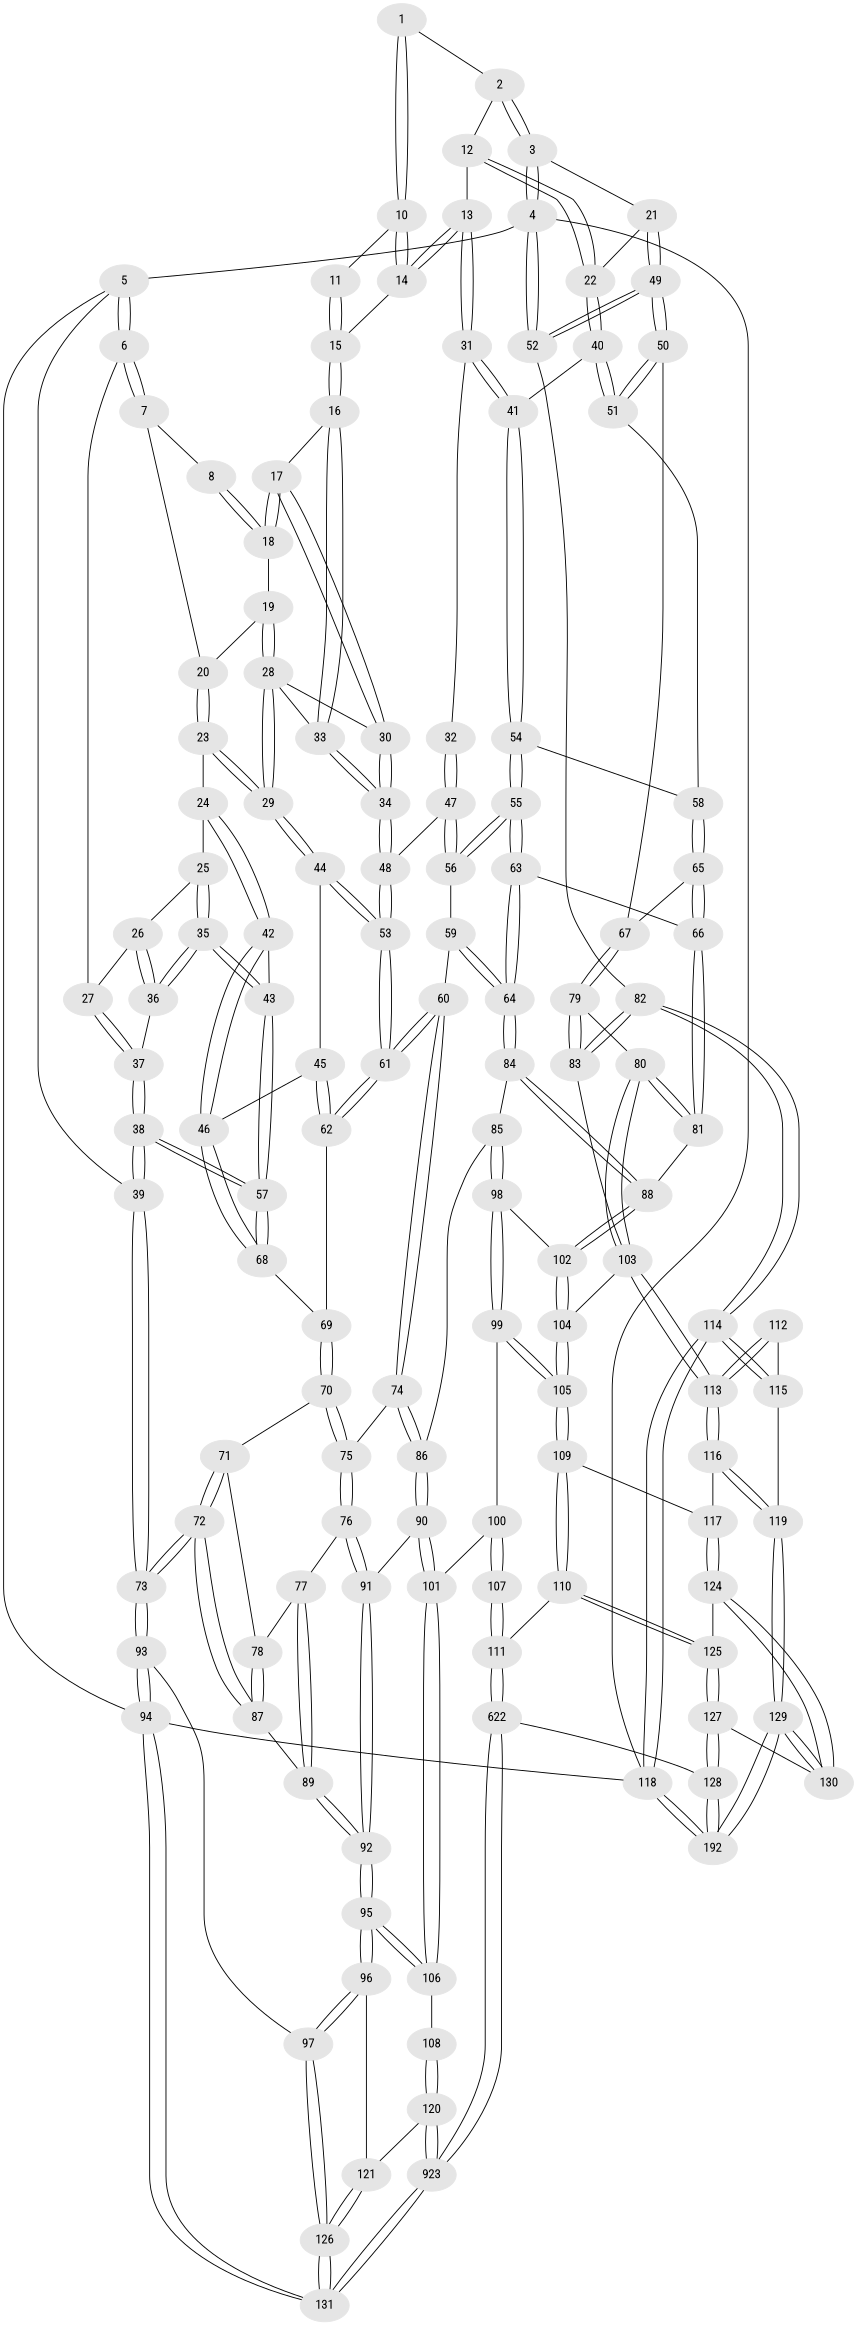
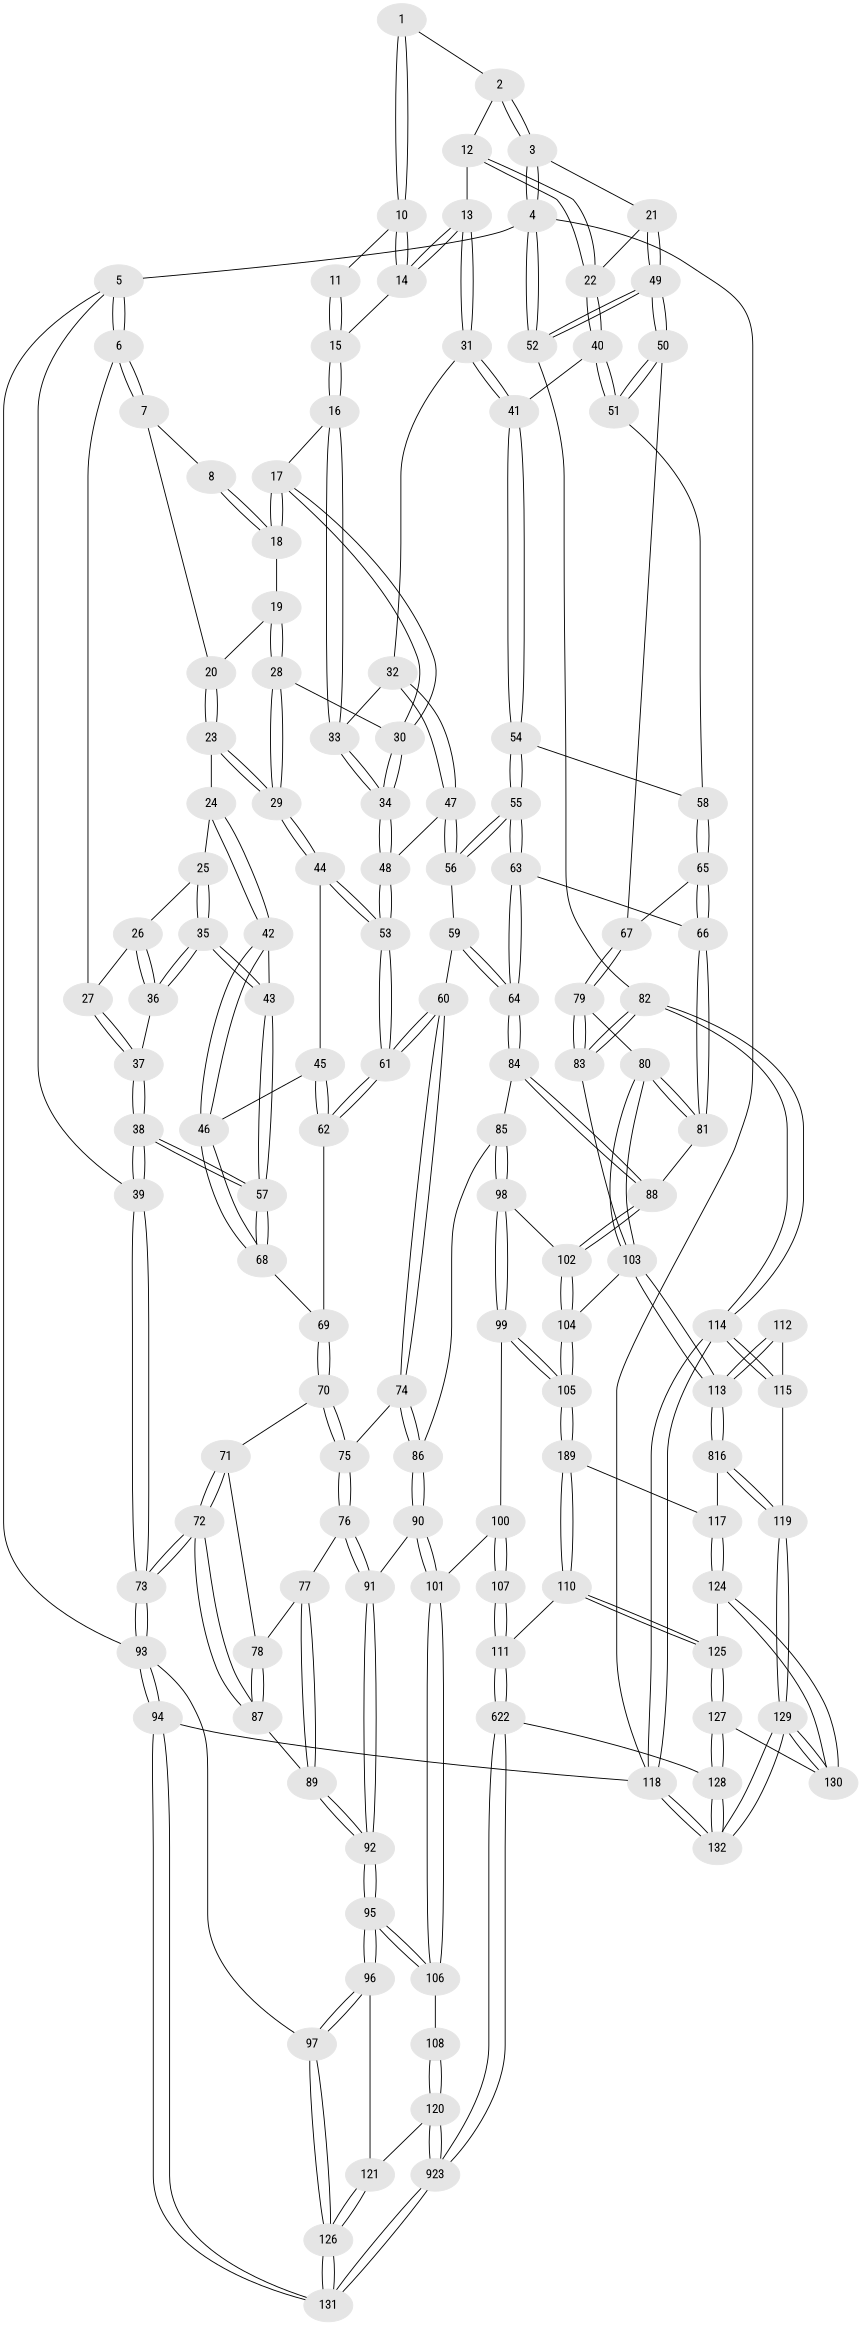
edge "28" -- "33": now "32" -- "33"
edge "5" -- "94": now "5" -- "93"
node "109": label "109" -> "189"
node "116": label "116" -> "816"
node "192": label "192" -> "132"
